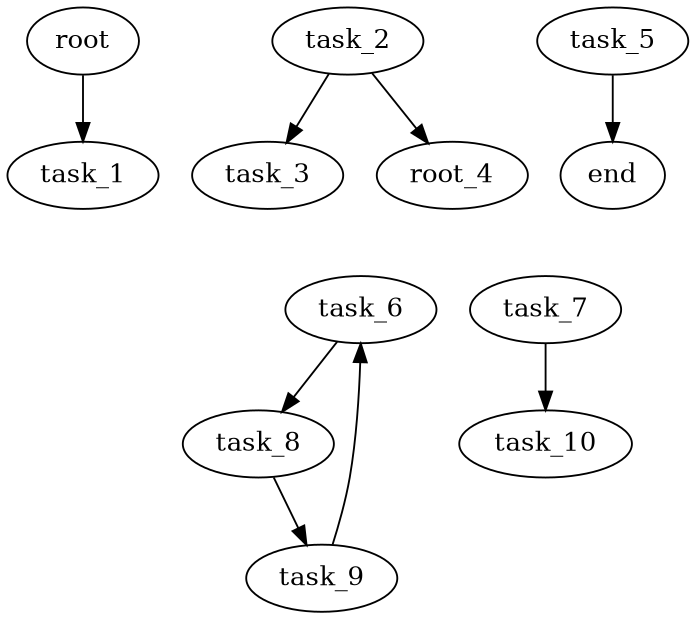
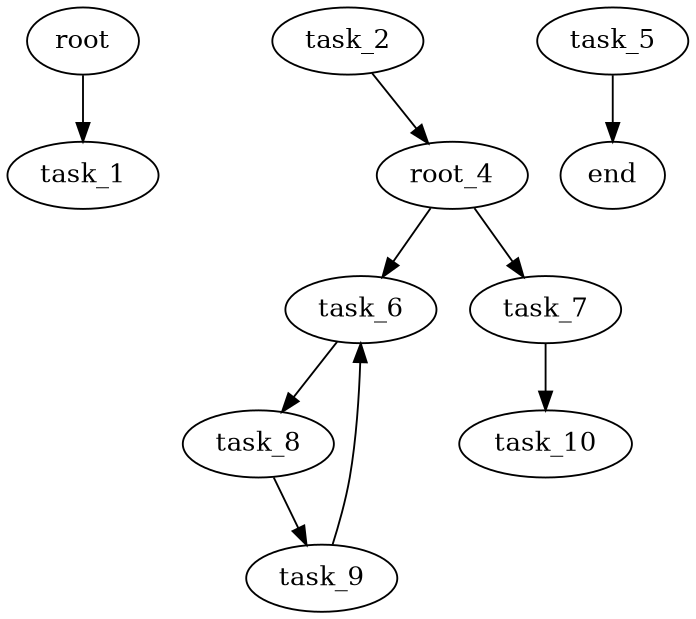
node "task_3": removed
edge "root_4" -> "task_6": added
edge "root_4" -> "task_7": added
